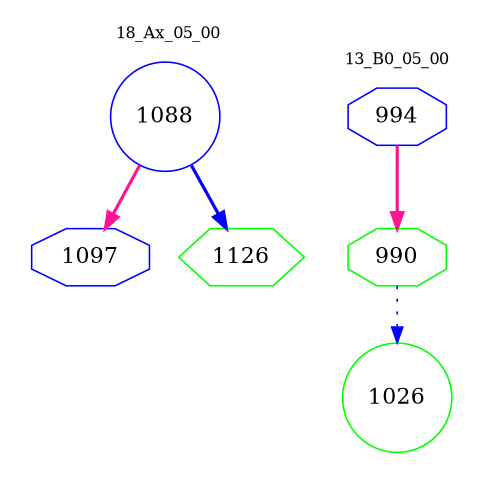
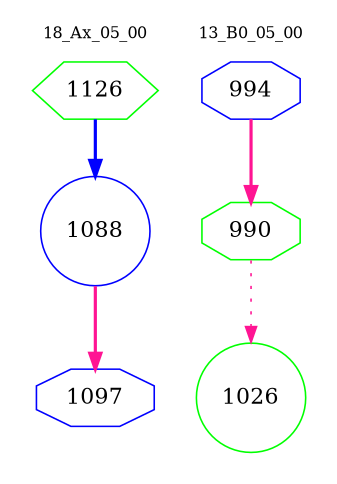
edge "1088" -> "1126": reversed
edge "990" -> "1026": color blue -> deeppink
